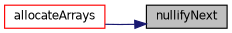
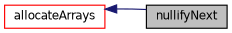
edge "allocateArrays" -> "nullifyNext": reversed
